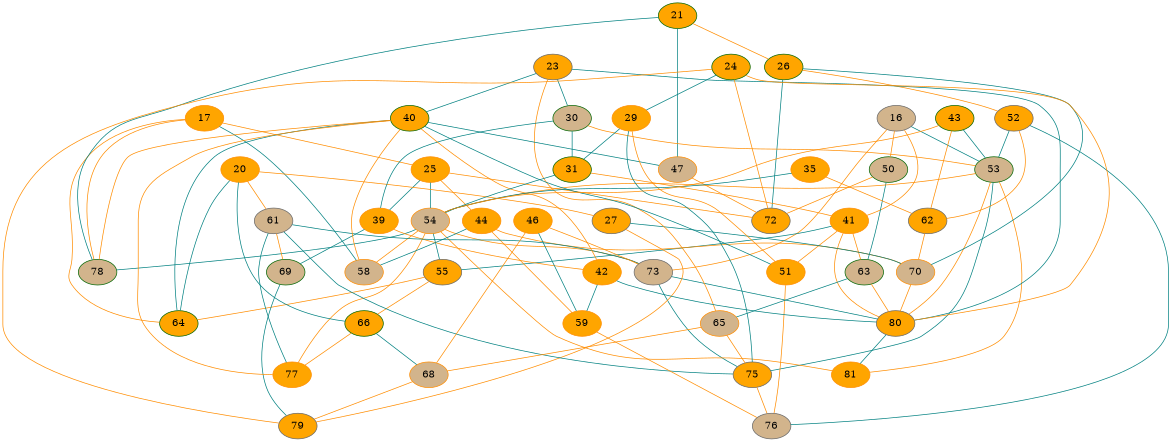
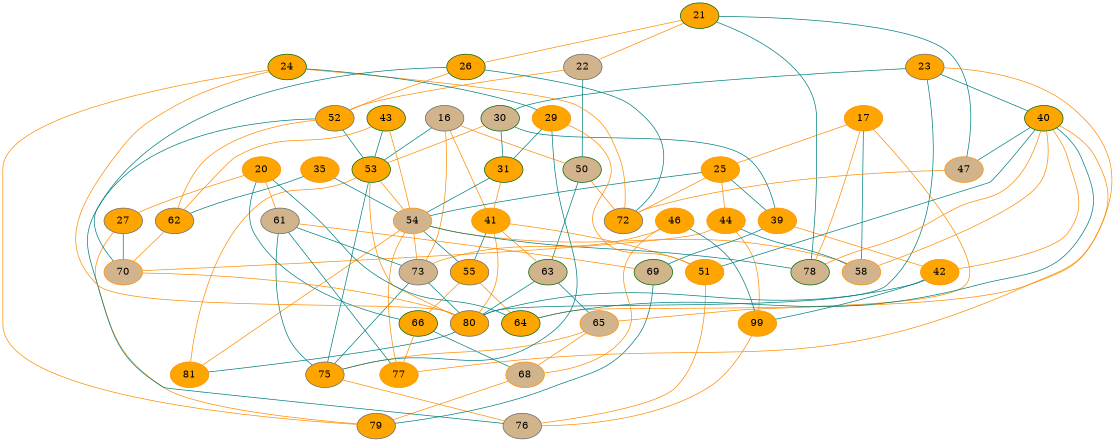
node "22": added
node "53": fillcolor tan -> orange
edge "35" -- "62": color darkorange -> teal
edge "63" -- "80": color darkorange -> teal
node "59": label "59" -> "99"
